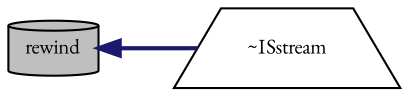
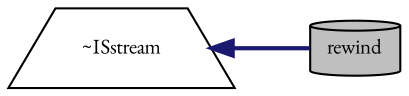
edge "~ISstream" -> "rewind": reversed
